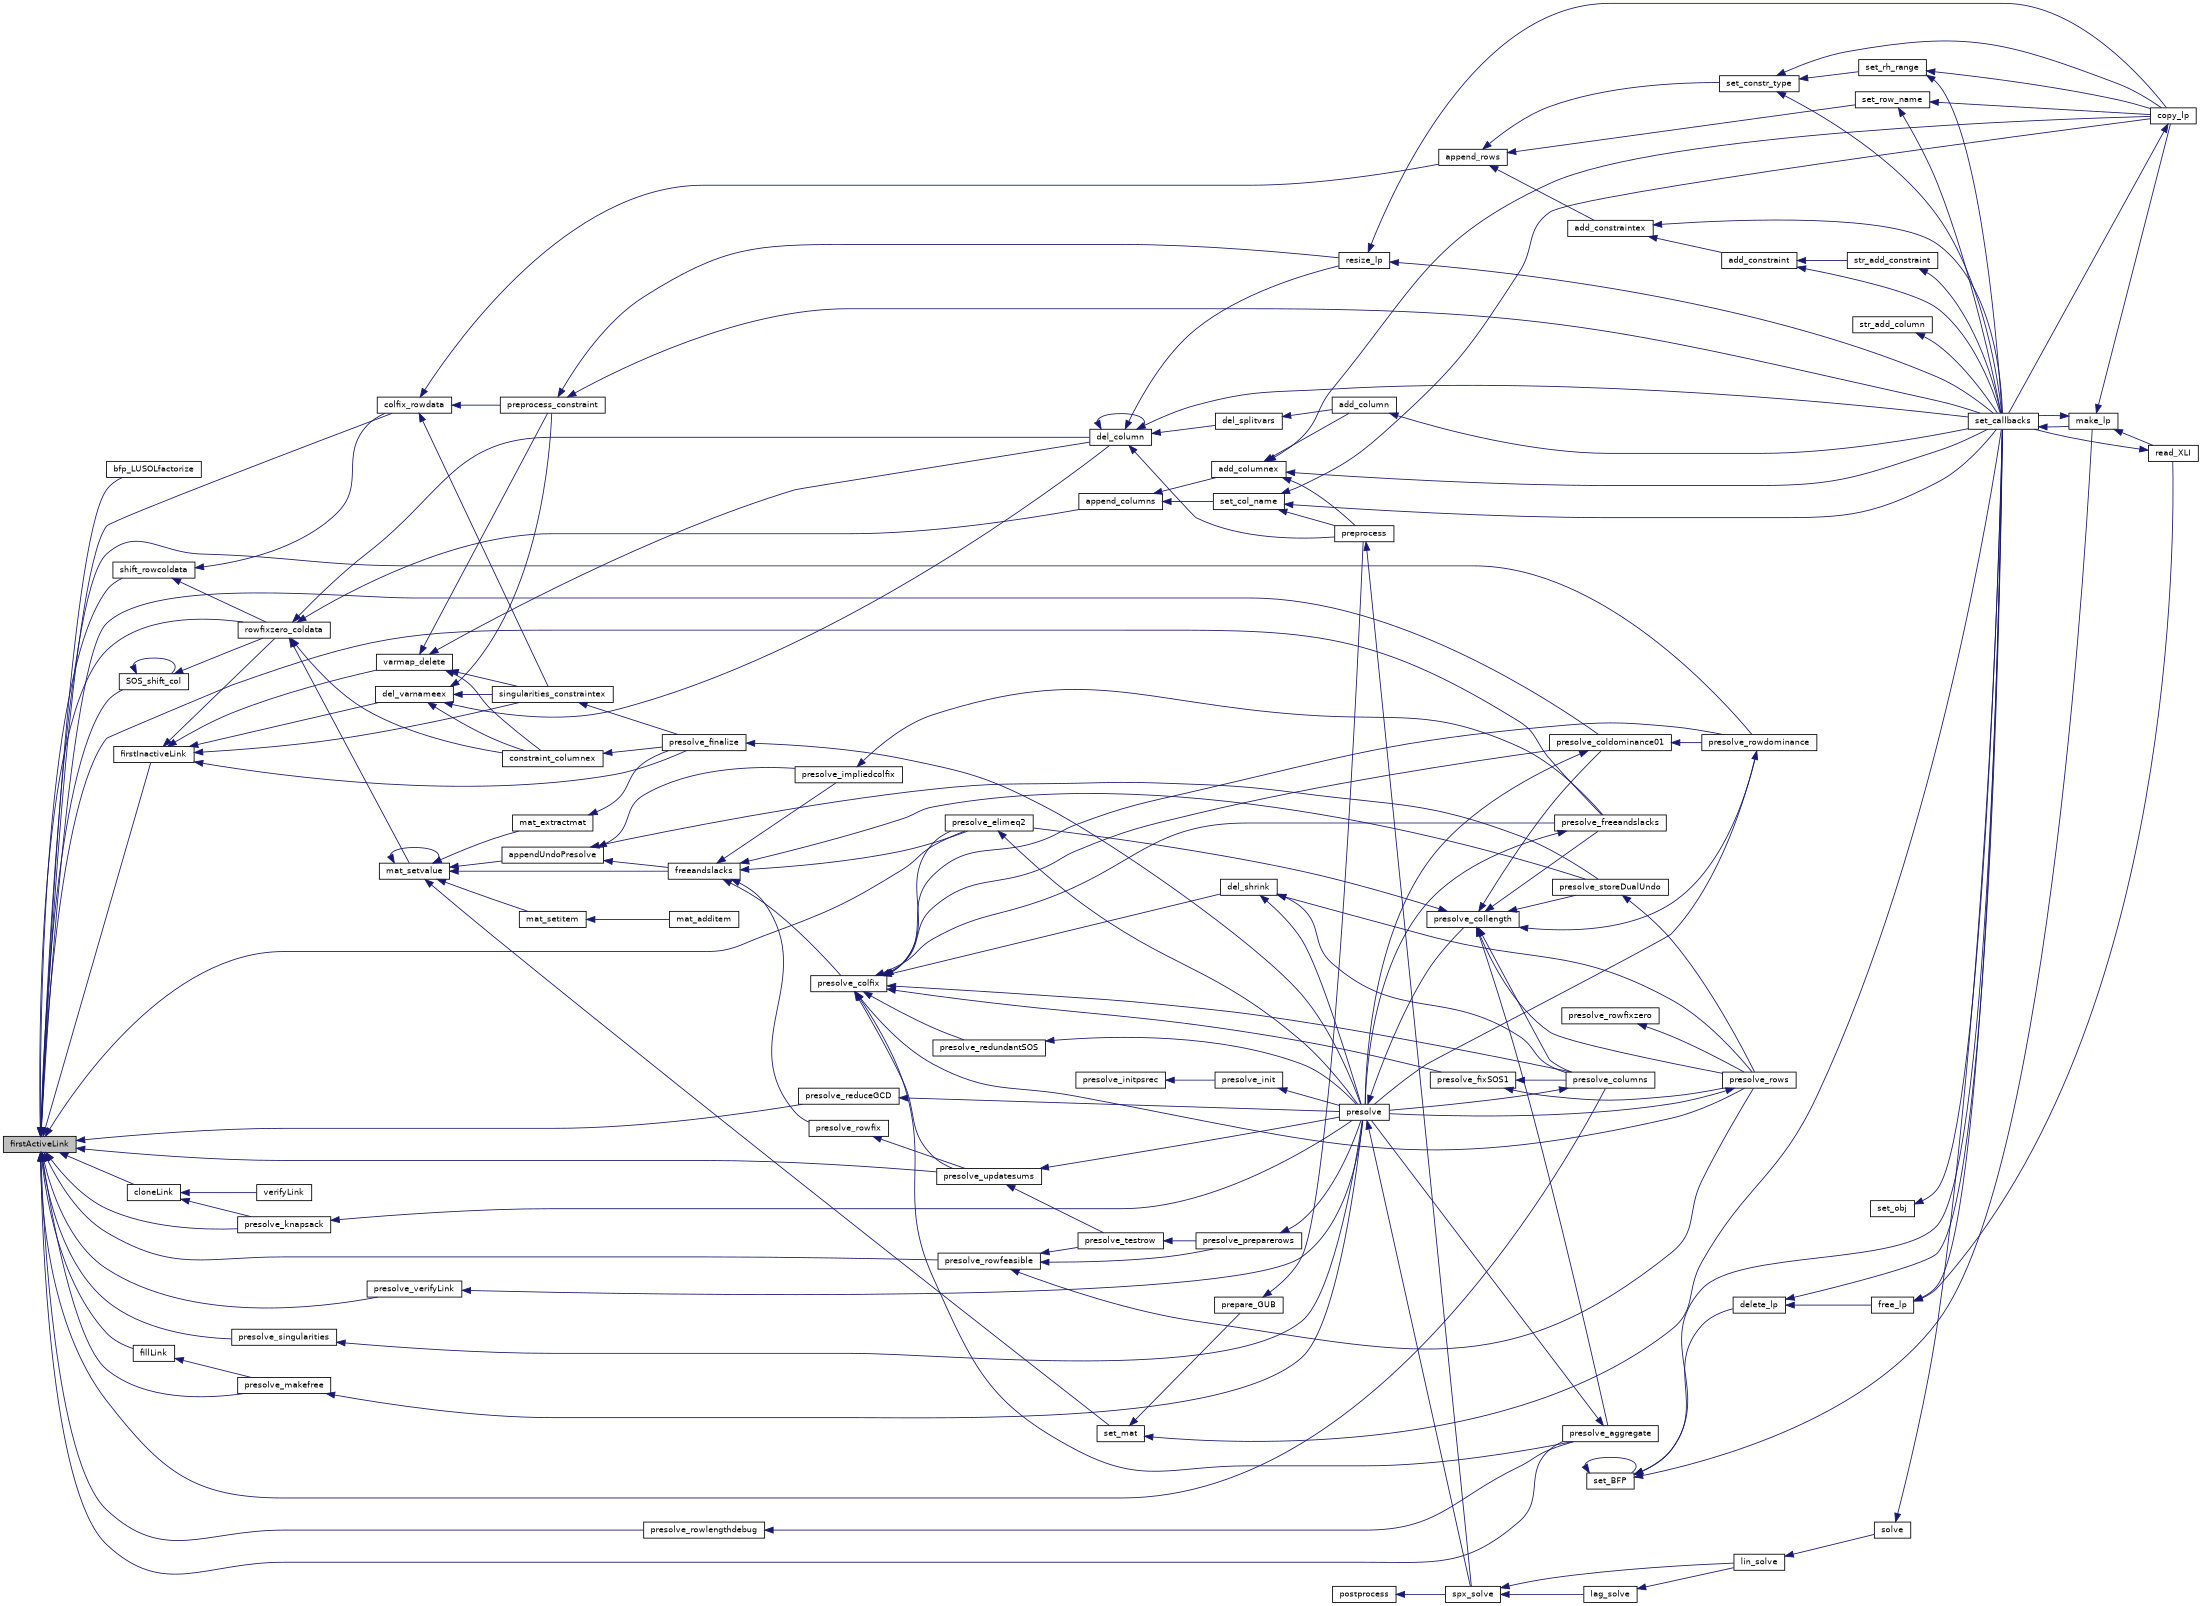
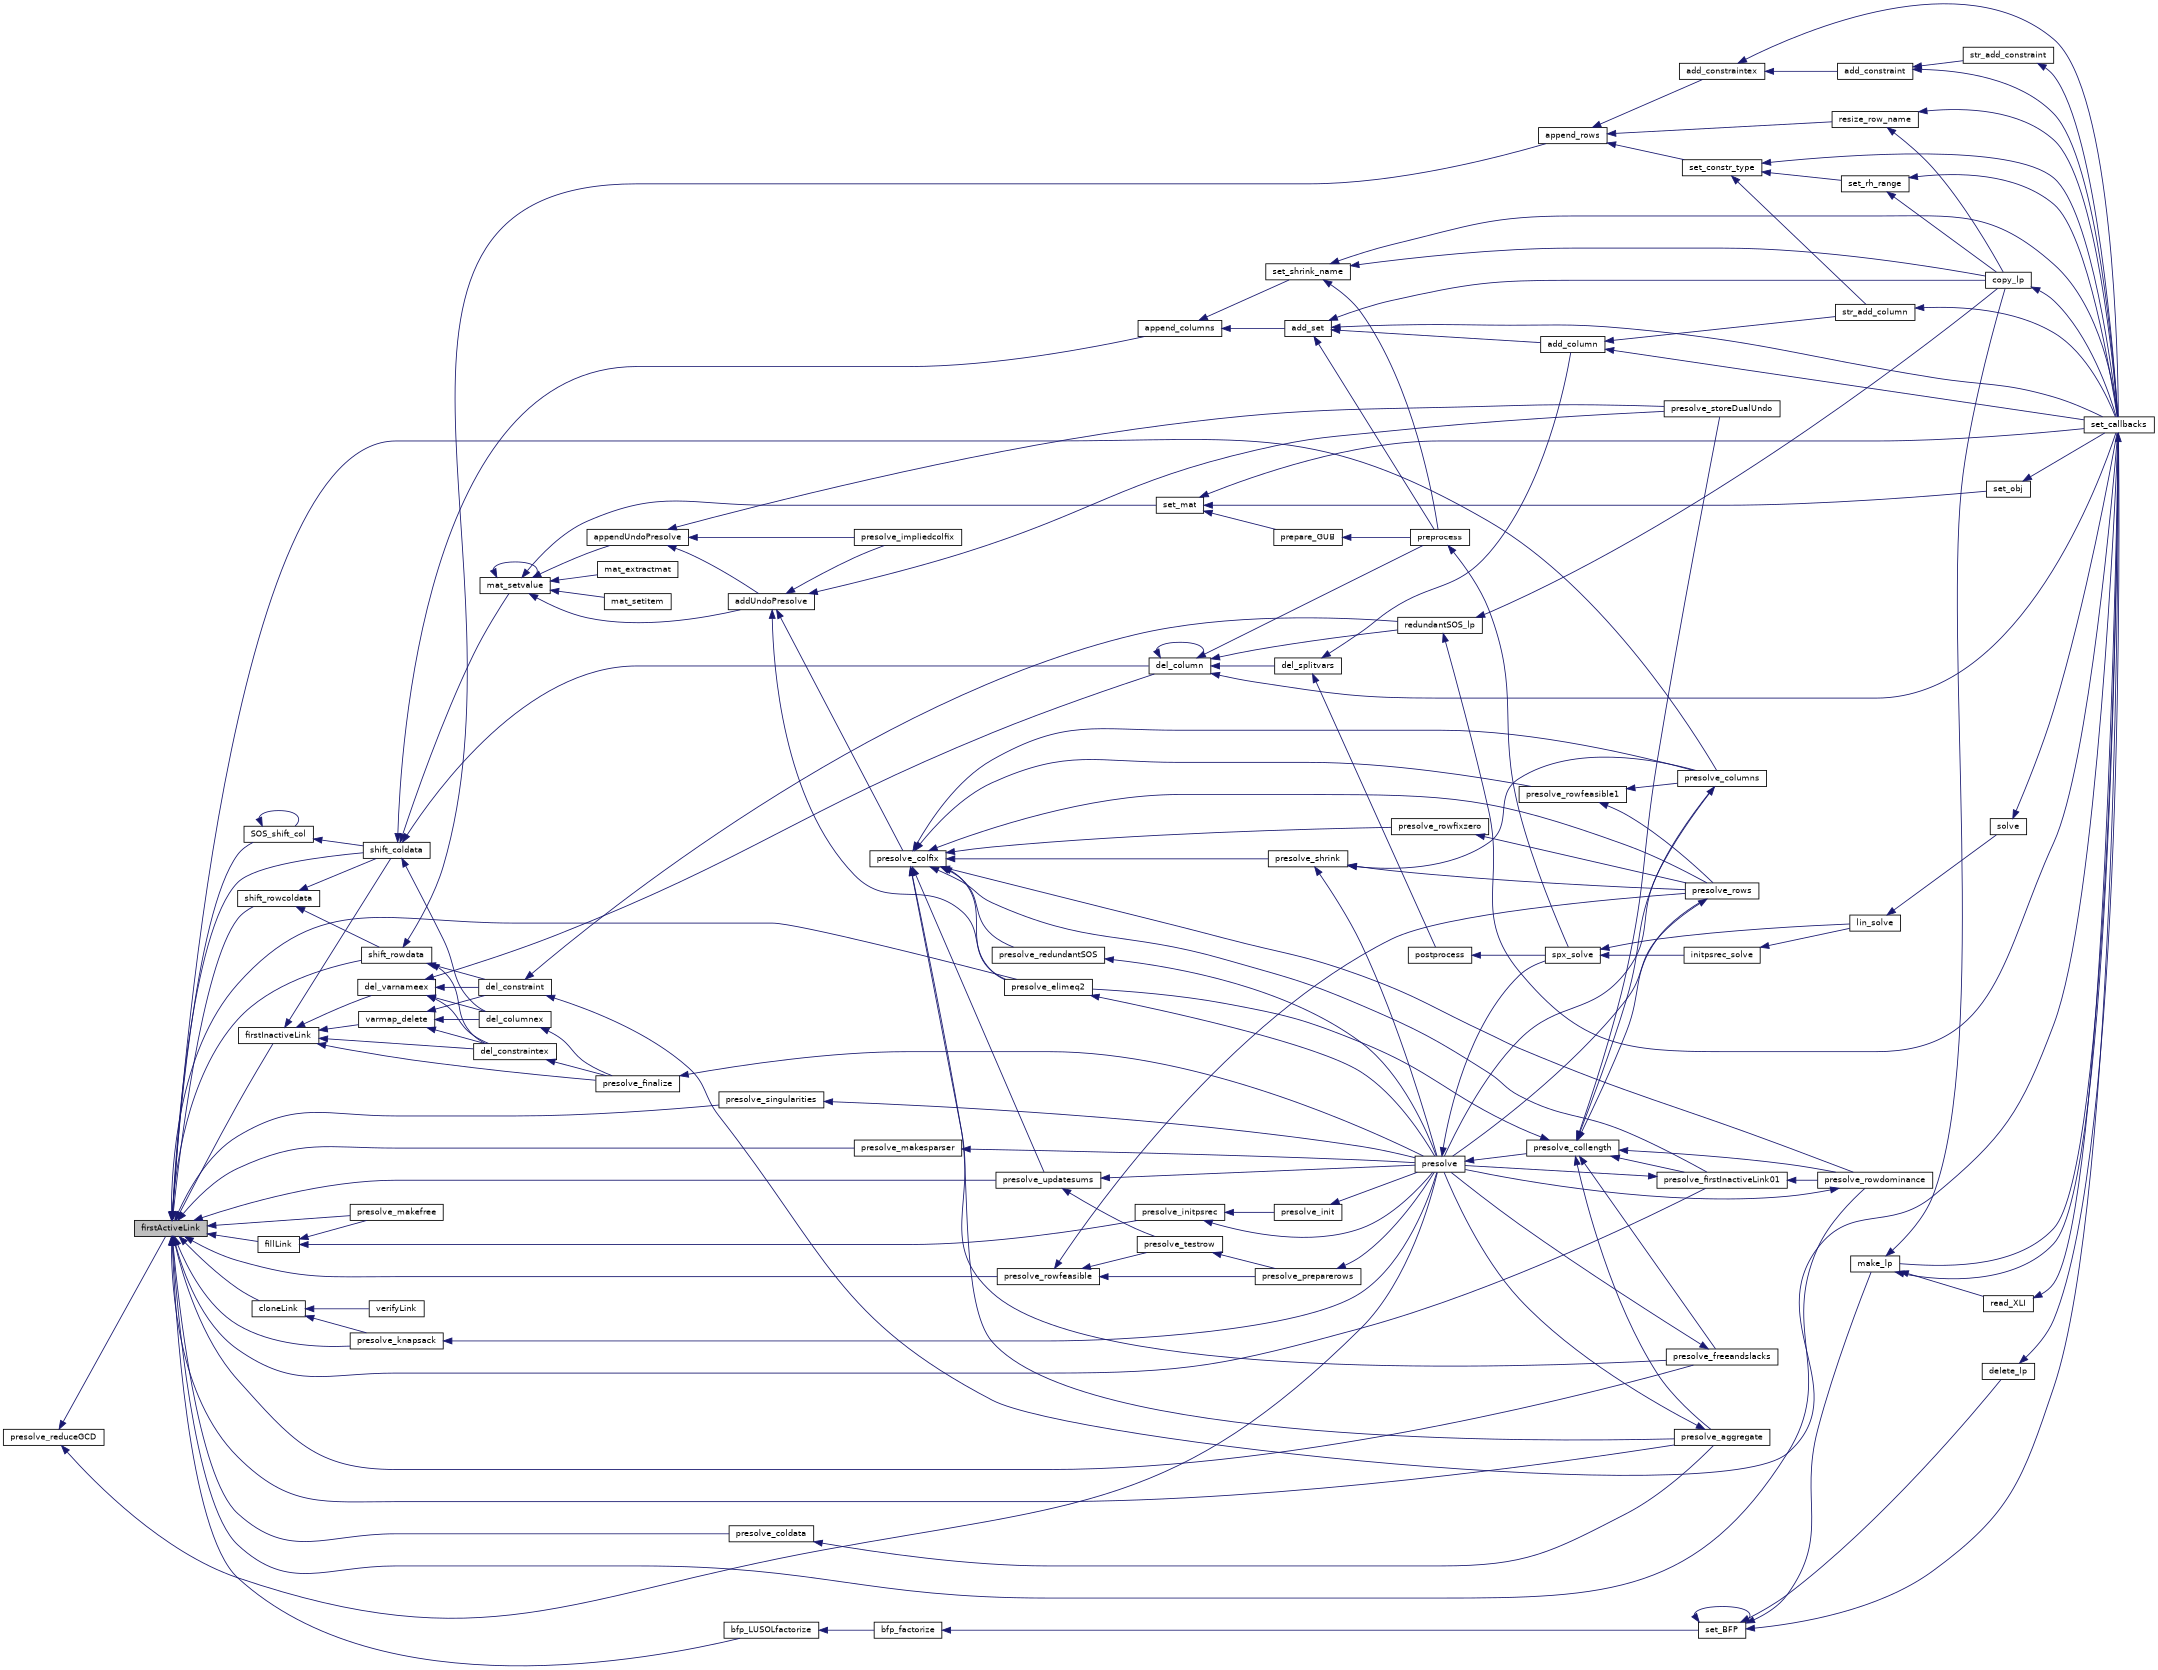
edge "copy_lp" -> "set_constr_type": now "str_add_column" -> "set_constr_type"
node "set_row_name": label "set_row_name" -> "resize_row_name"
node "resize_lp": label "resize_lp" -> "redundantSOS_lp"
edge "str_add_column" -> "add_column": added
node "colfix_rowdata": label "colfix_rowdata" -> "shift_rowdata"
node "preprocess_constraint": label "preprocess_constraint" -> "del_constraint"
node "add_columnex": label "add_columnex" -> "add_set"
node "set_col_name": label "set_col_name" -> "set_shrink_name"
edge "del_column" -> "varmap_delete": removed
edge "set_obj" -> "set_mat": added
node "rowfixzero_coldata": label "rowfixzero_coldata" -> "shift_coldata"
node "singularities_constraintex": label "singularities_constraintex" -> "del_constraintex"
edge "presolve_freeandslacks" -> "presolve_impliedcolfix": removed
node "presolve_coldominance01": label "presolve_coldominance01" -> "presolve_firstInactiveLink01"
node "constraint_columnex": label "constraint_columnex" -> "del_columnex"
edge "presolve_finalize" -> "mat_extractmat": removed
edge "postprocess" -> "del_splitvars": added
edge "presolve_rowfixzero" -> "presolve_colfix": added
node "freeandslacks": label "freeandslacks" -> "addUndoPresolve"
node "del_shrink": label "del_shrink" -> "presolve_shrink"
node "mat_additem": removed
edge "presolve_rows" -> "presolve_storeDualUndo": removed
node "presolve_fixSOS1": label "presolve_fixSOS1" -> "presolve_rowfeasible1"
edge "presolve_reduceGCD" -> "firstActiveLink": reversed
node "presolve_rowfix": removed
edge "presolve_initpsrec" -> "fillLink": added
node "presolve_verifyLink": label "presolve_verifyLink" -> "presolve_makesparser"
node "free_lp": removed
edge "presolve" -> "presolve_makefree": now "presolve" -> "presolve_initpsrec"
node "presolve_rowlengthdebug": label "presolve_rowlengthdebug" -> "presolve_coldata"
node "lag_solve": label "lag_solve" -> "initpsrec_solve"
node "bfp_factorize": added
